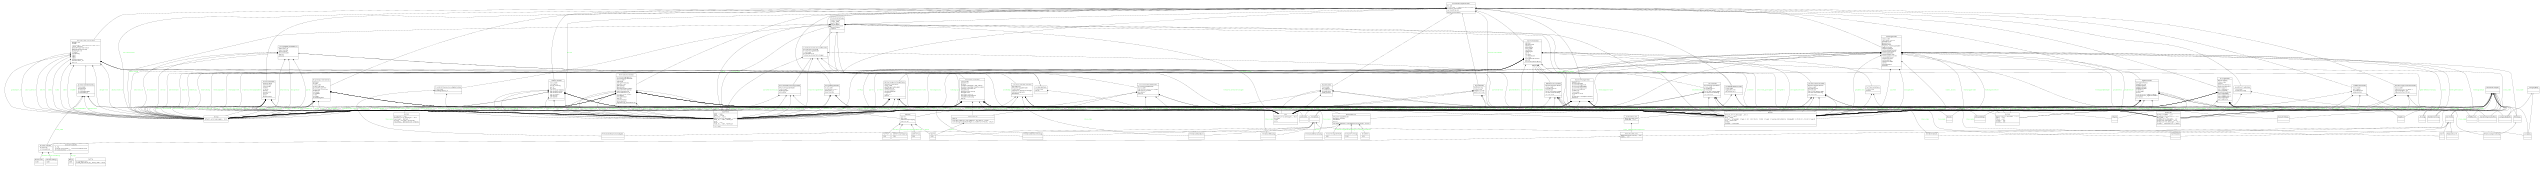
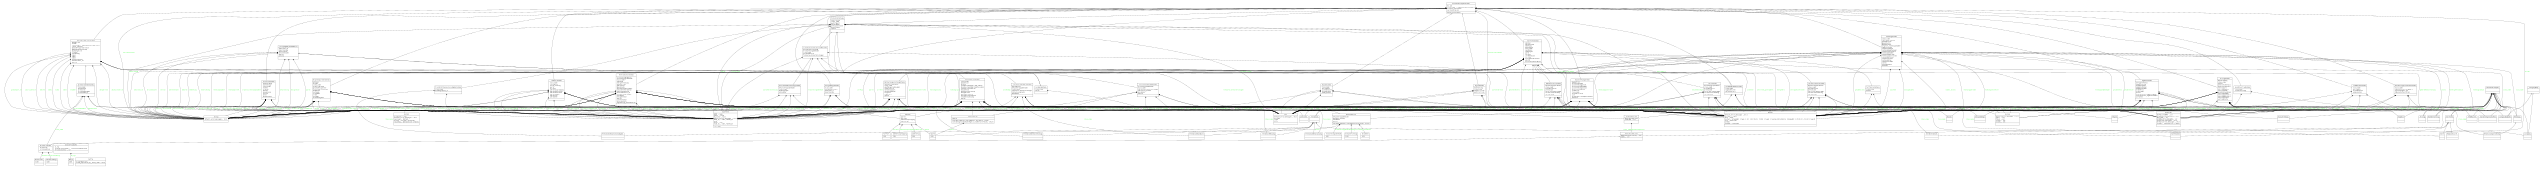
edge "EnumField" -> "GeschaeftsobjektSchema": now "Tarif" -> "GeschaeftsobjektSchema"
